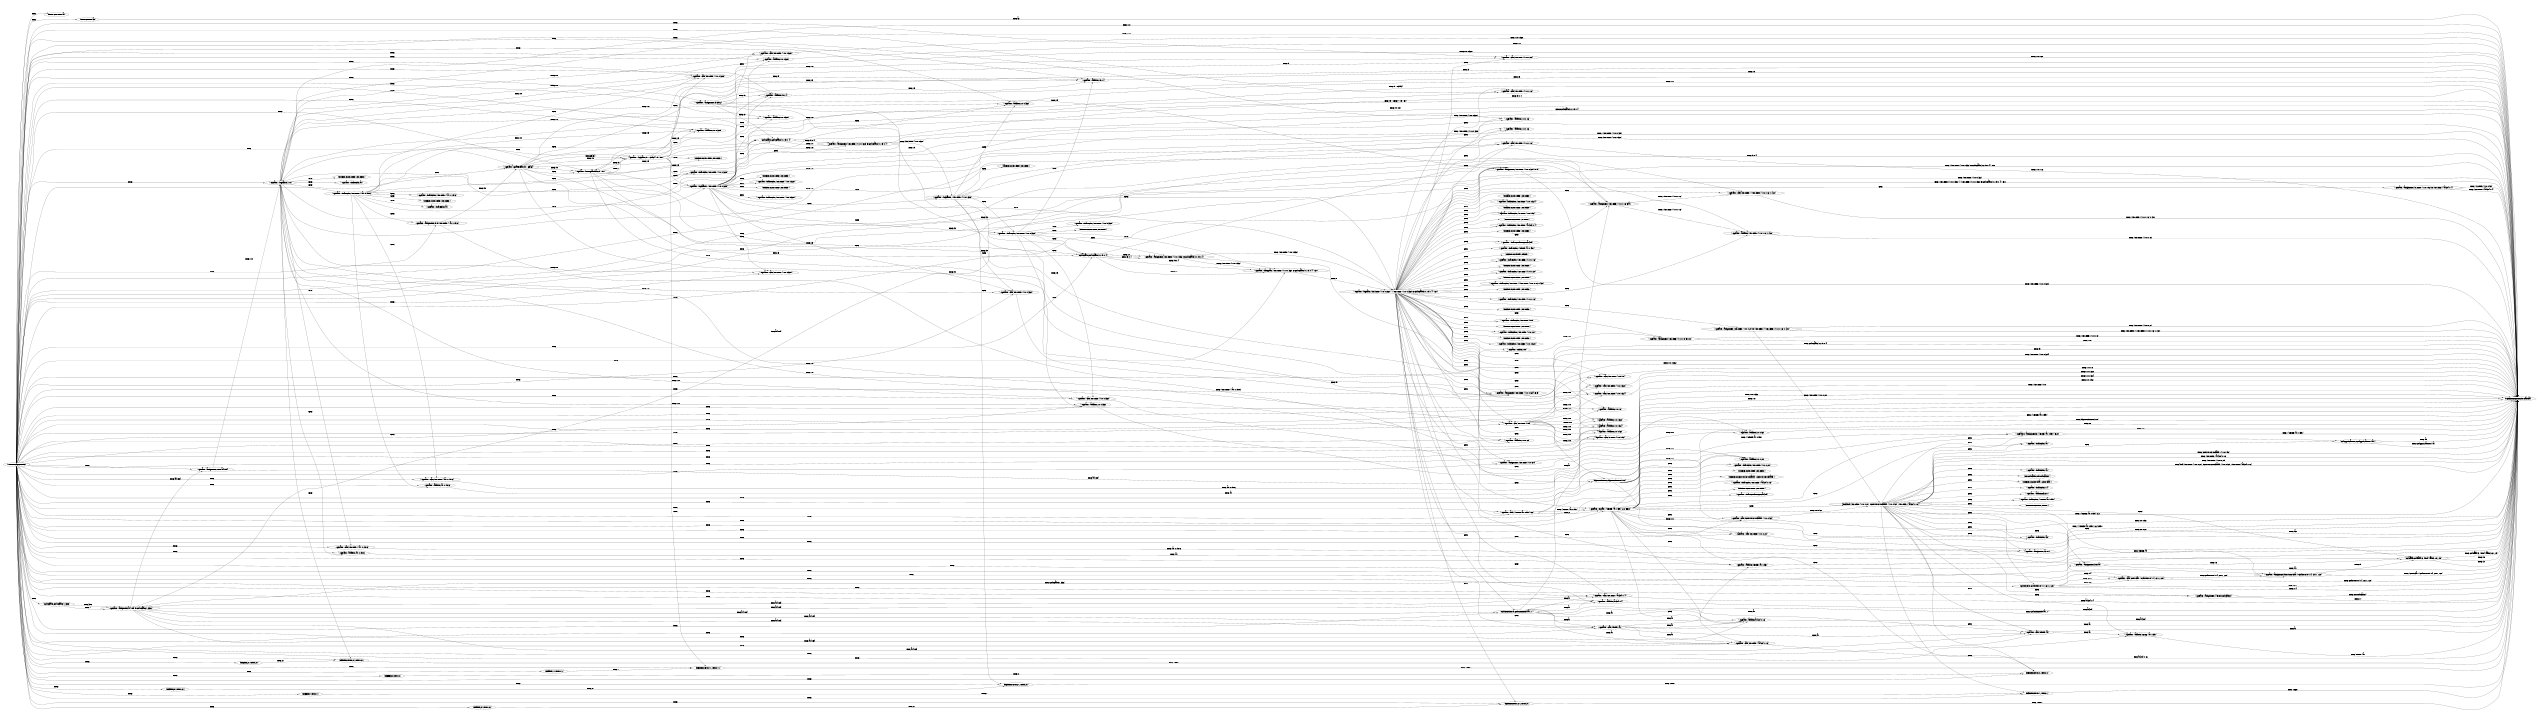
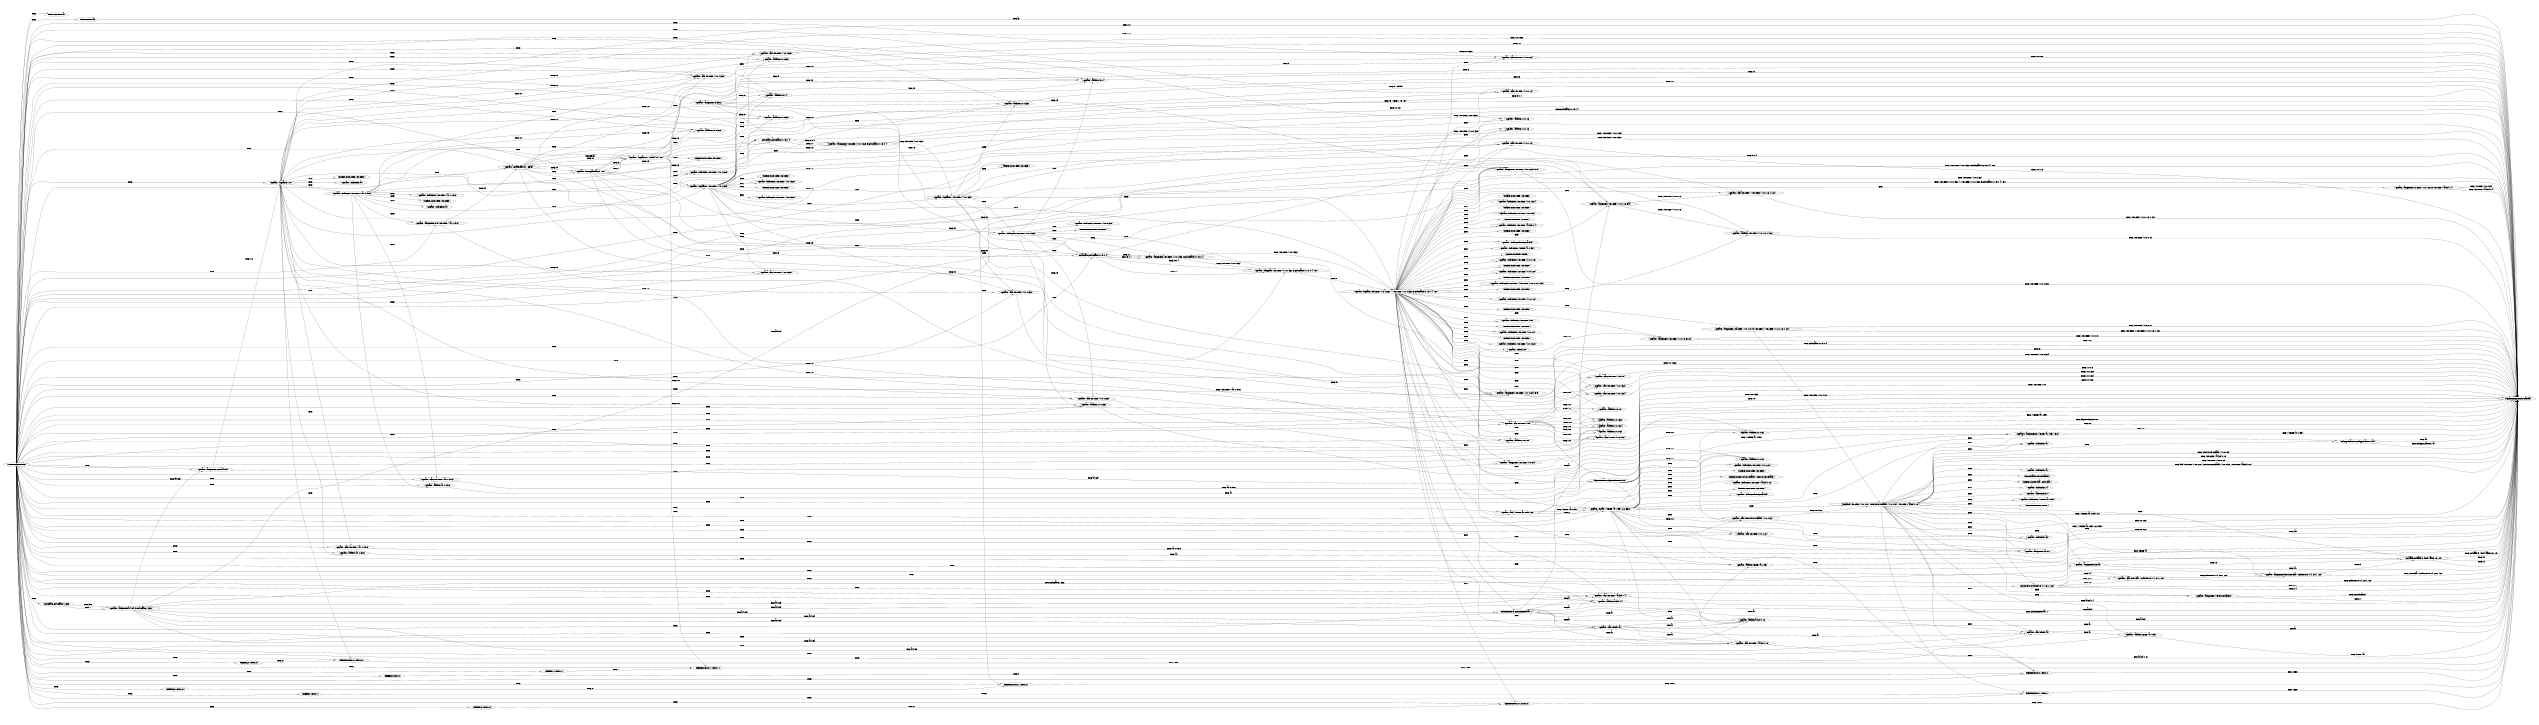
edge "(RETURN,return 0;,return 0;)" -> "(METHOD_RETURN,int __fastcall)": added, label "DDG: <RET>"
